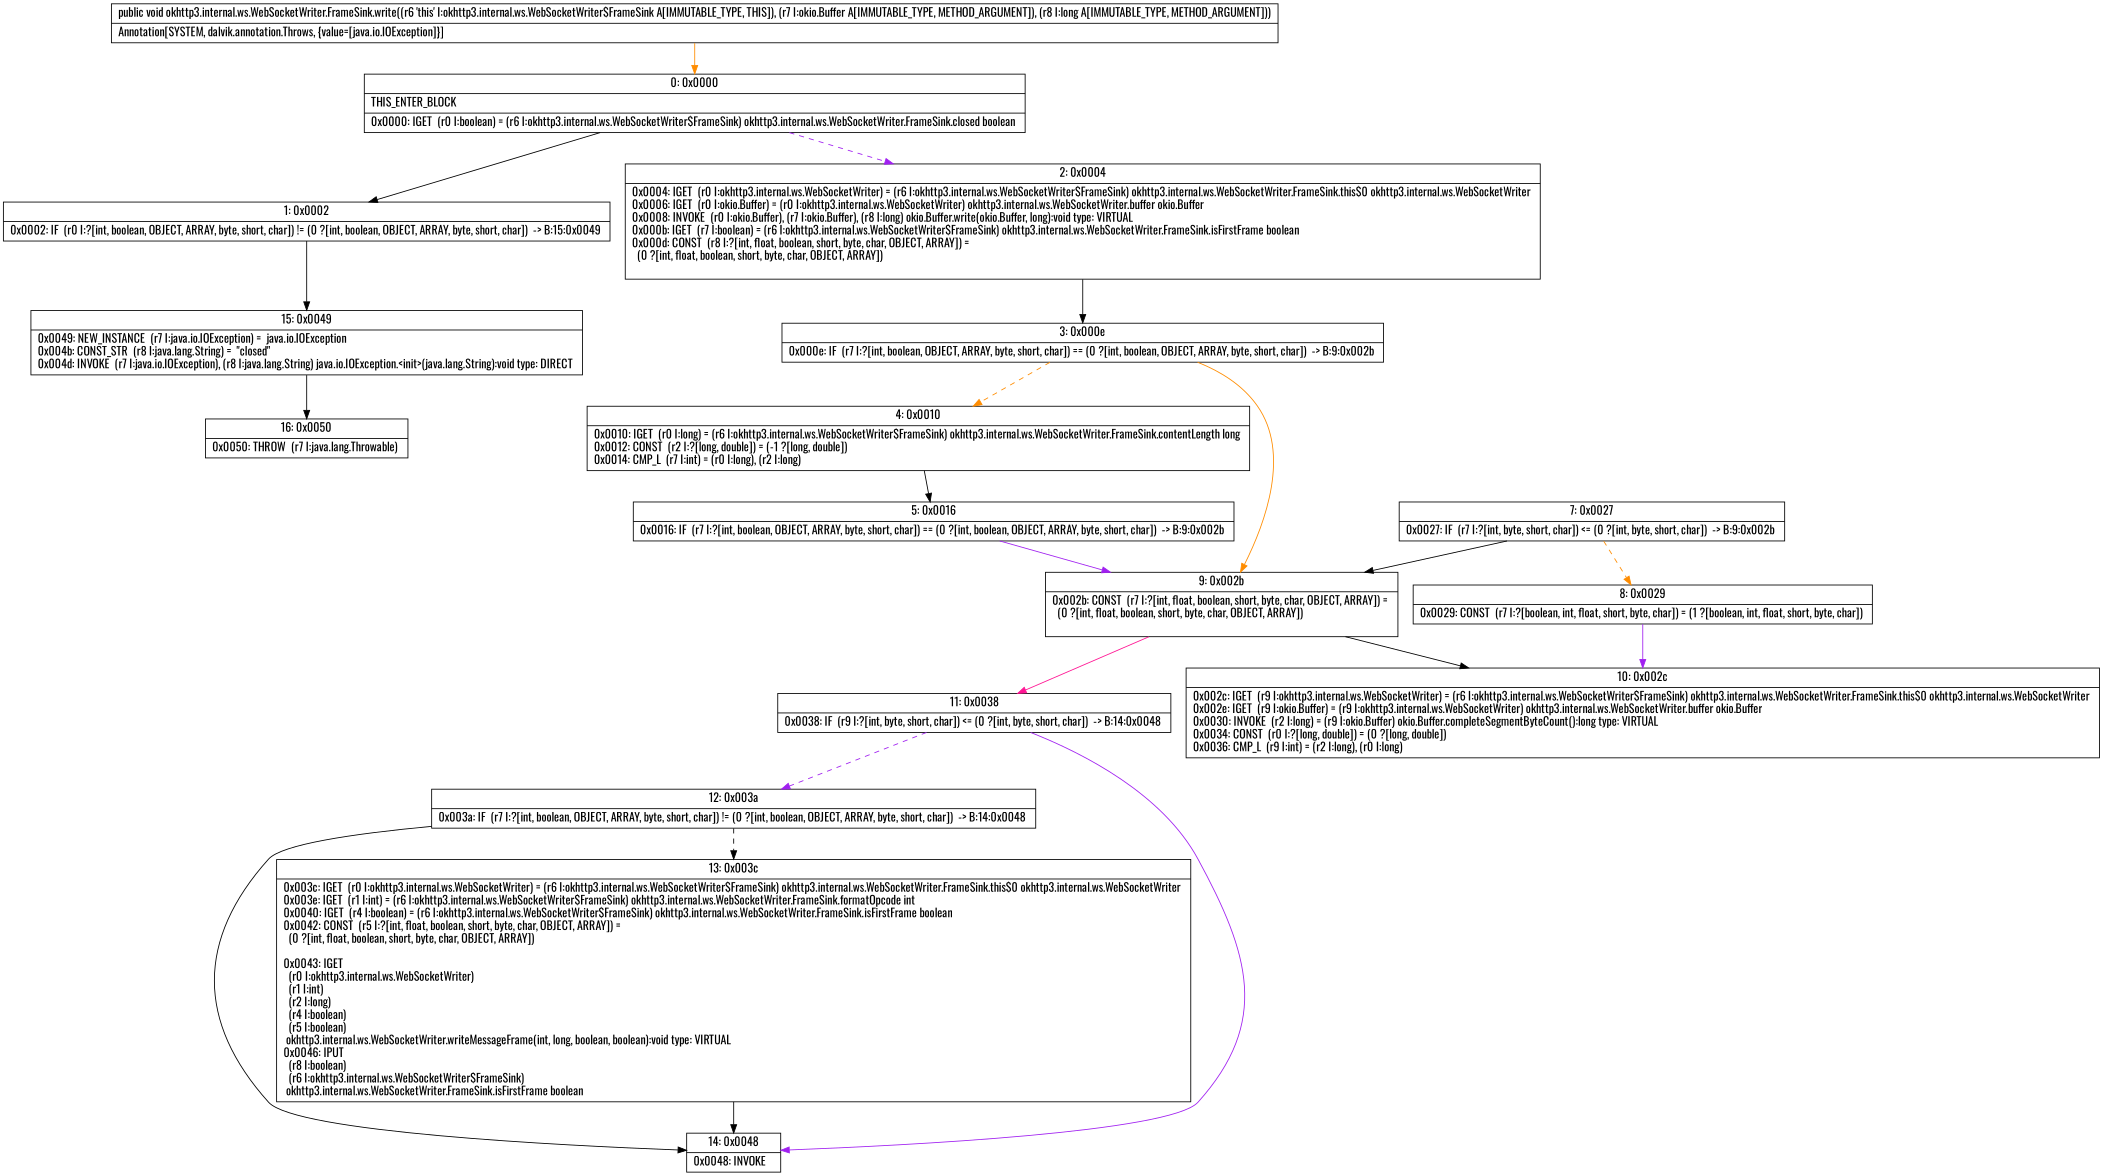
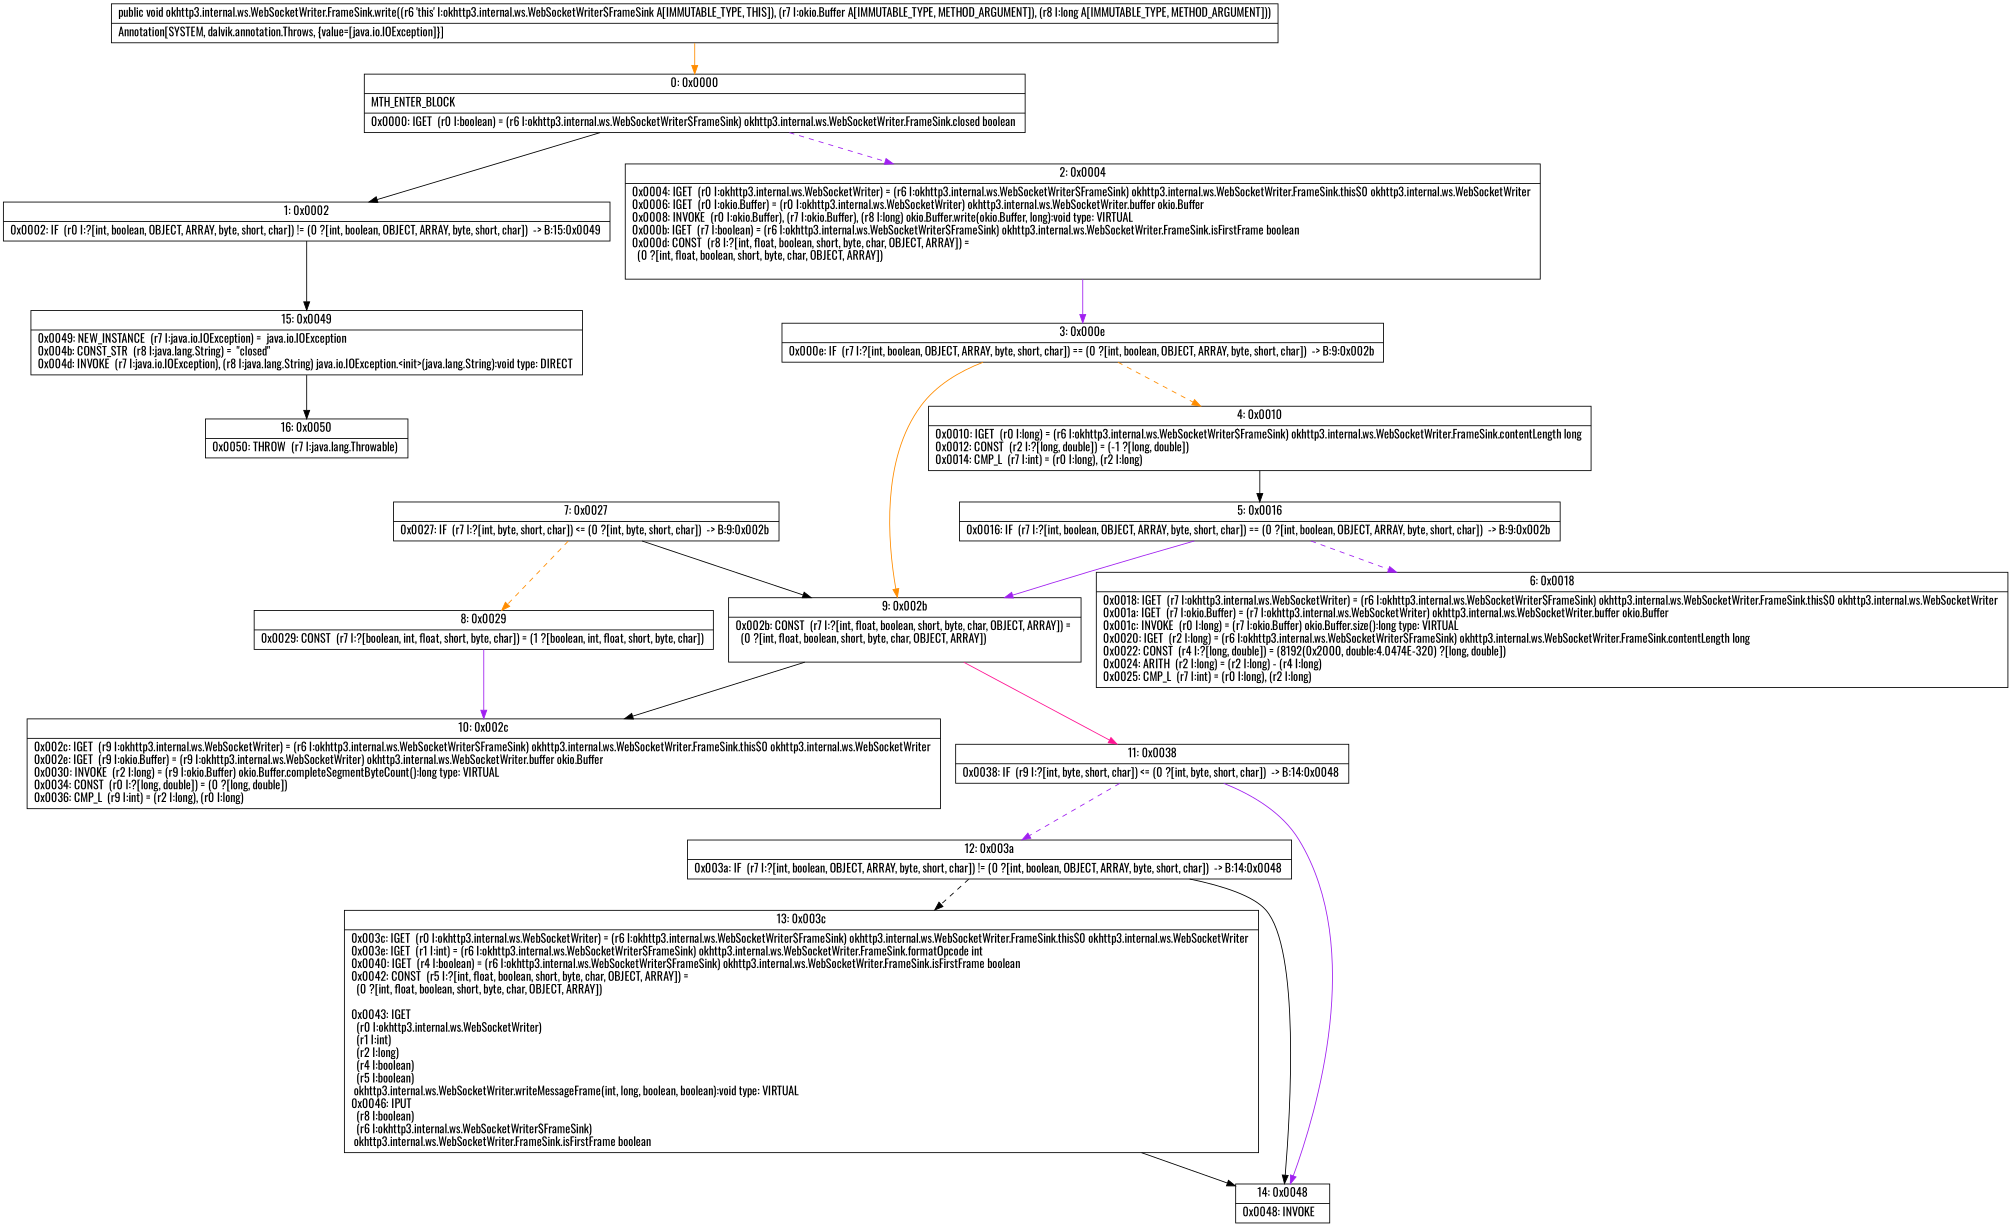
node "0: 0x0000": text "THIS_ENTER_BLOCK" -> "MTH_ENTER_BLOCK"
edge "2: 0x0004" -> "3: 0x000e": color black -> purple
node "6: 0x0018": added
